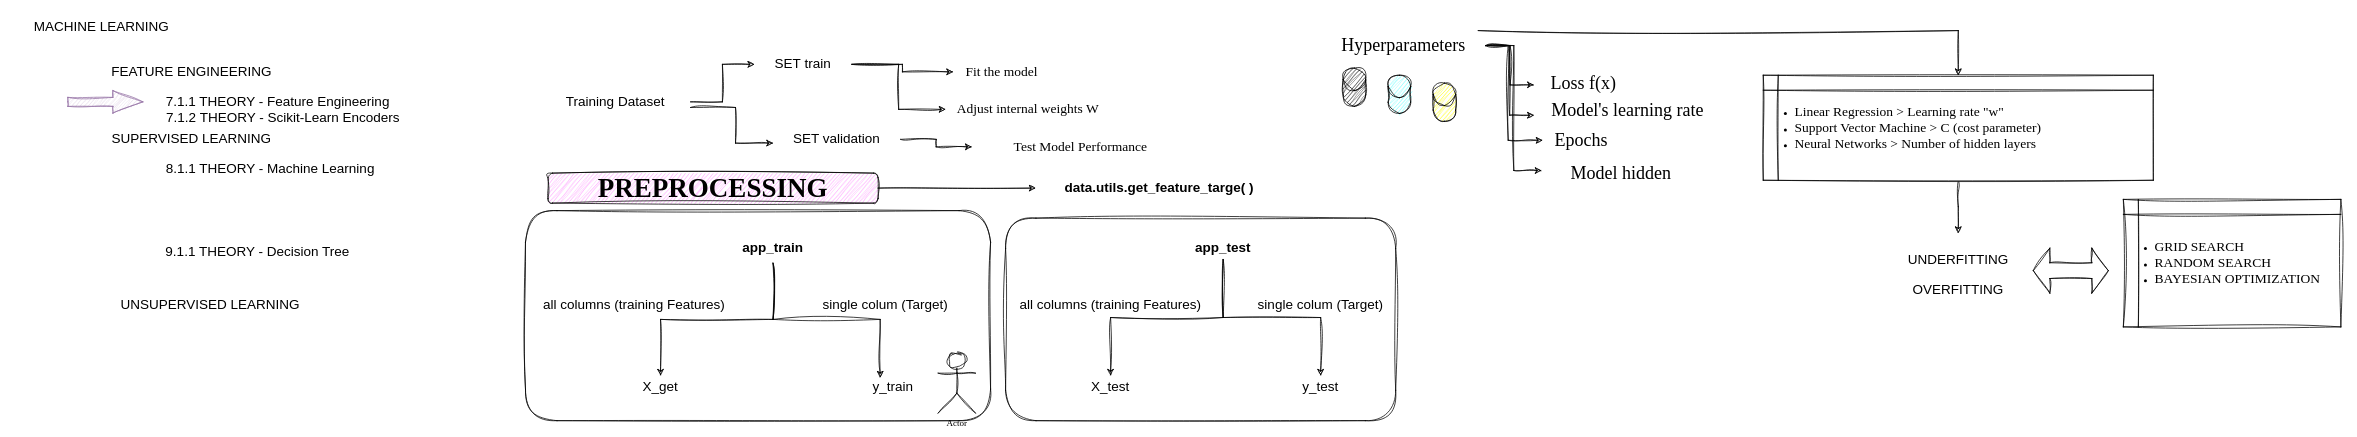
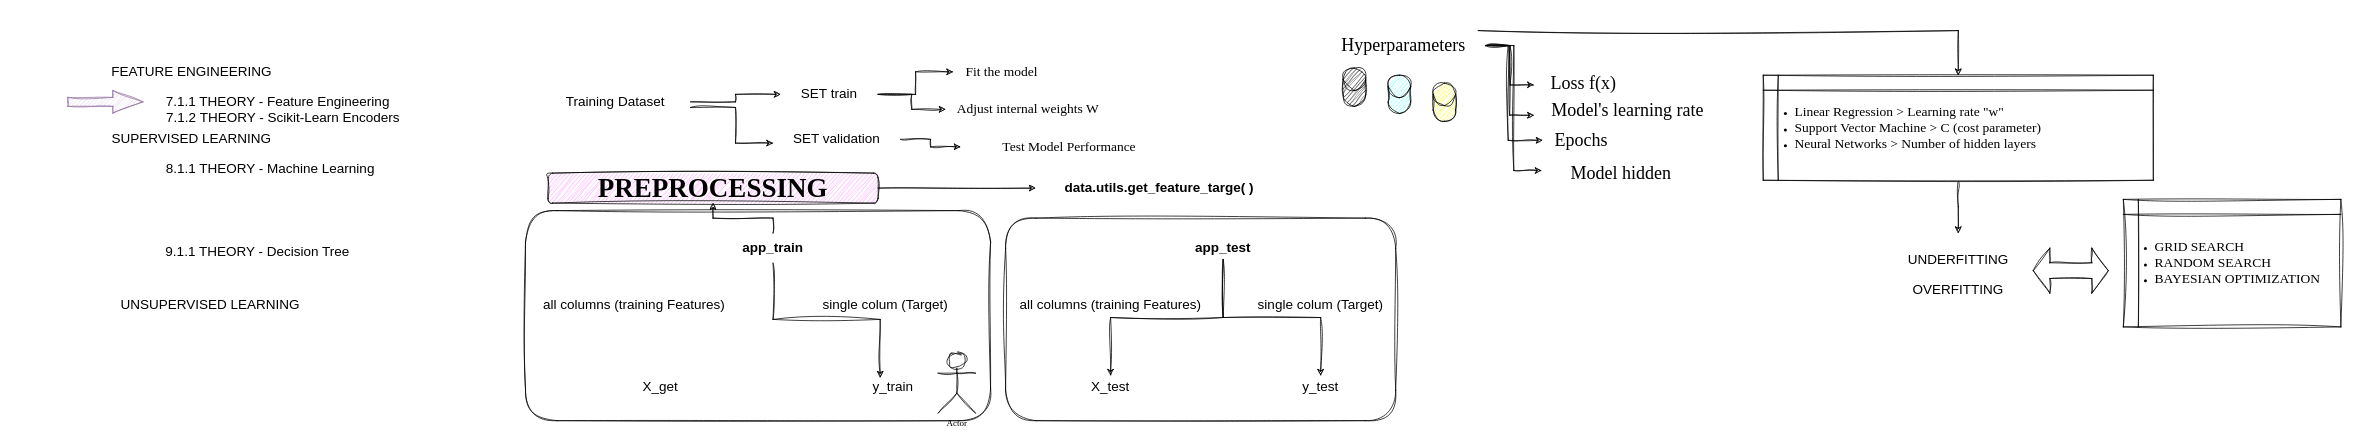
node "MACHINE LEARNING": removed
node "SET train": moved (803, 64) -> (829, 94)
node "Test Model Performance": moved (1080, 147) -> (1069, 147)
edge "app_train" -> "X_get": now "app_train" -> "PREPROCESSING"
